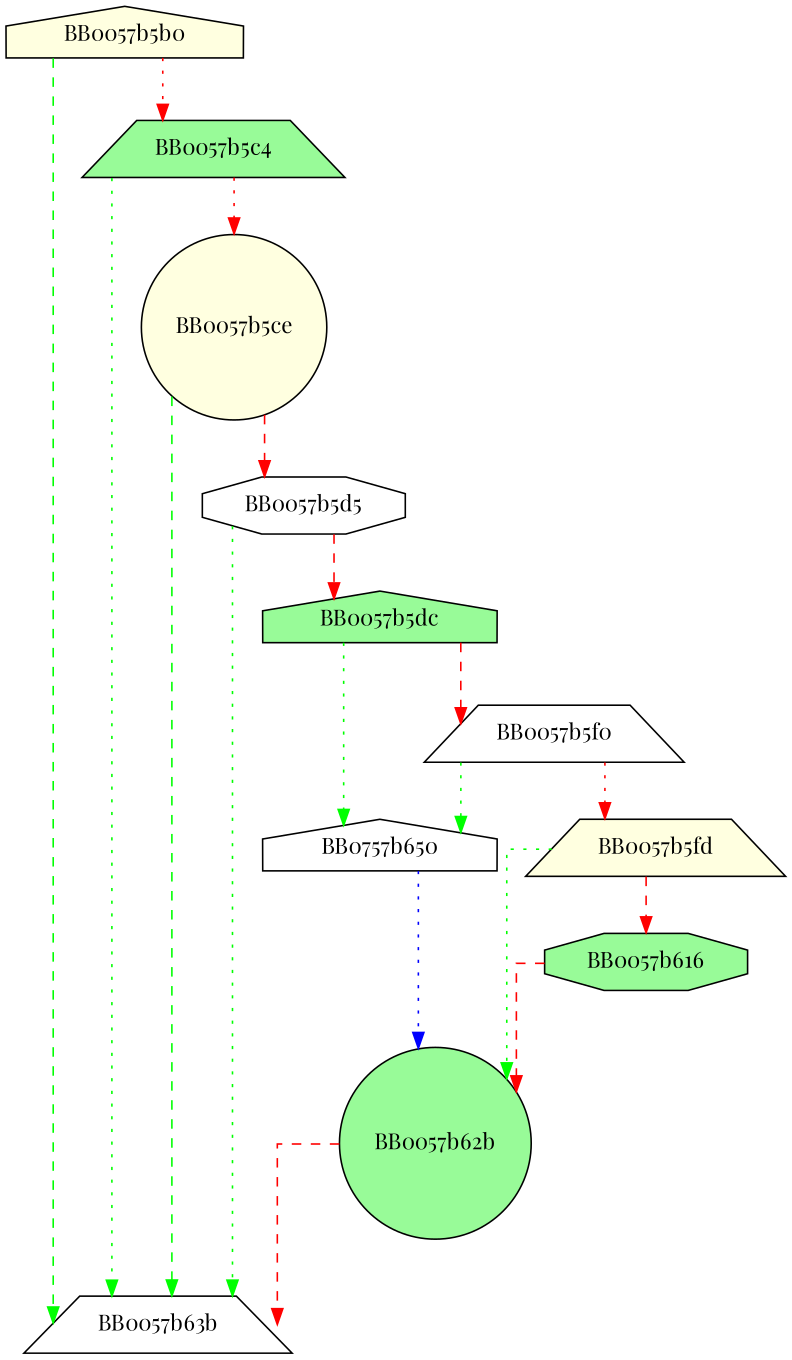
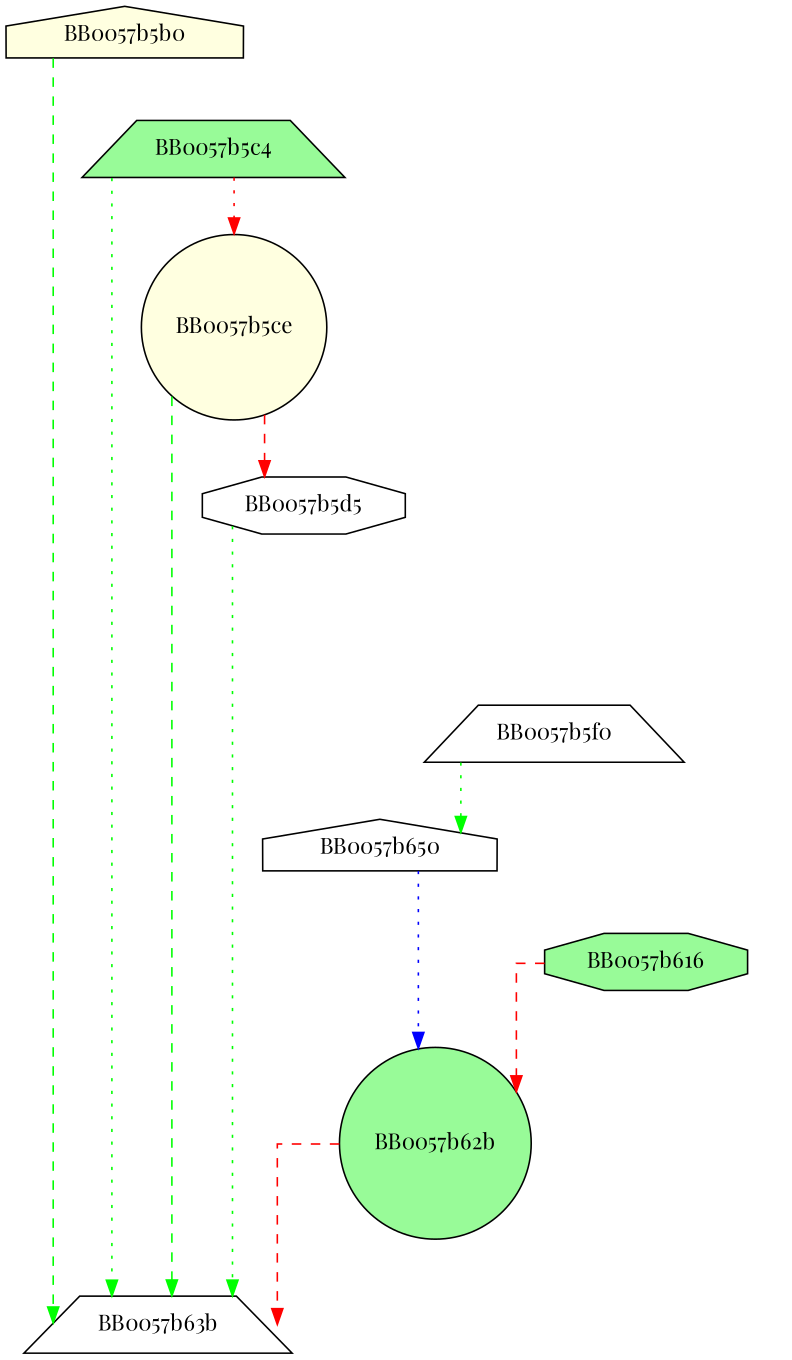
edge "BB0057b5b0" -> "BB0057b5c4": removed
node "BB0057b5dc": removed
node "BB0757b650": label "BB0757b650" -> "BB0057b650"
node "BB0057b5fd": removed
